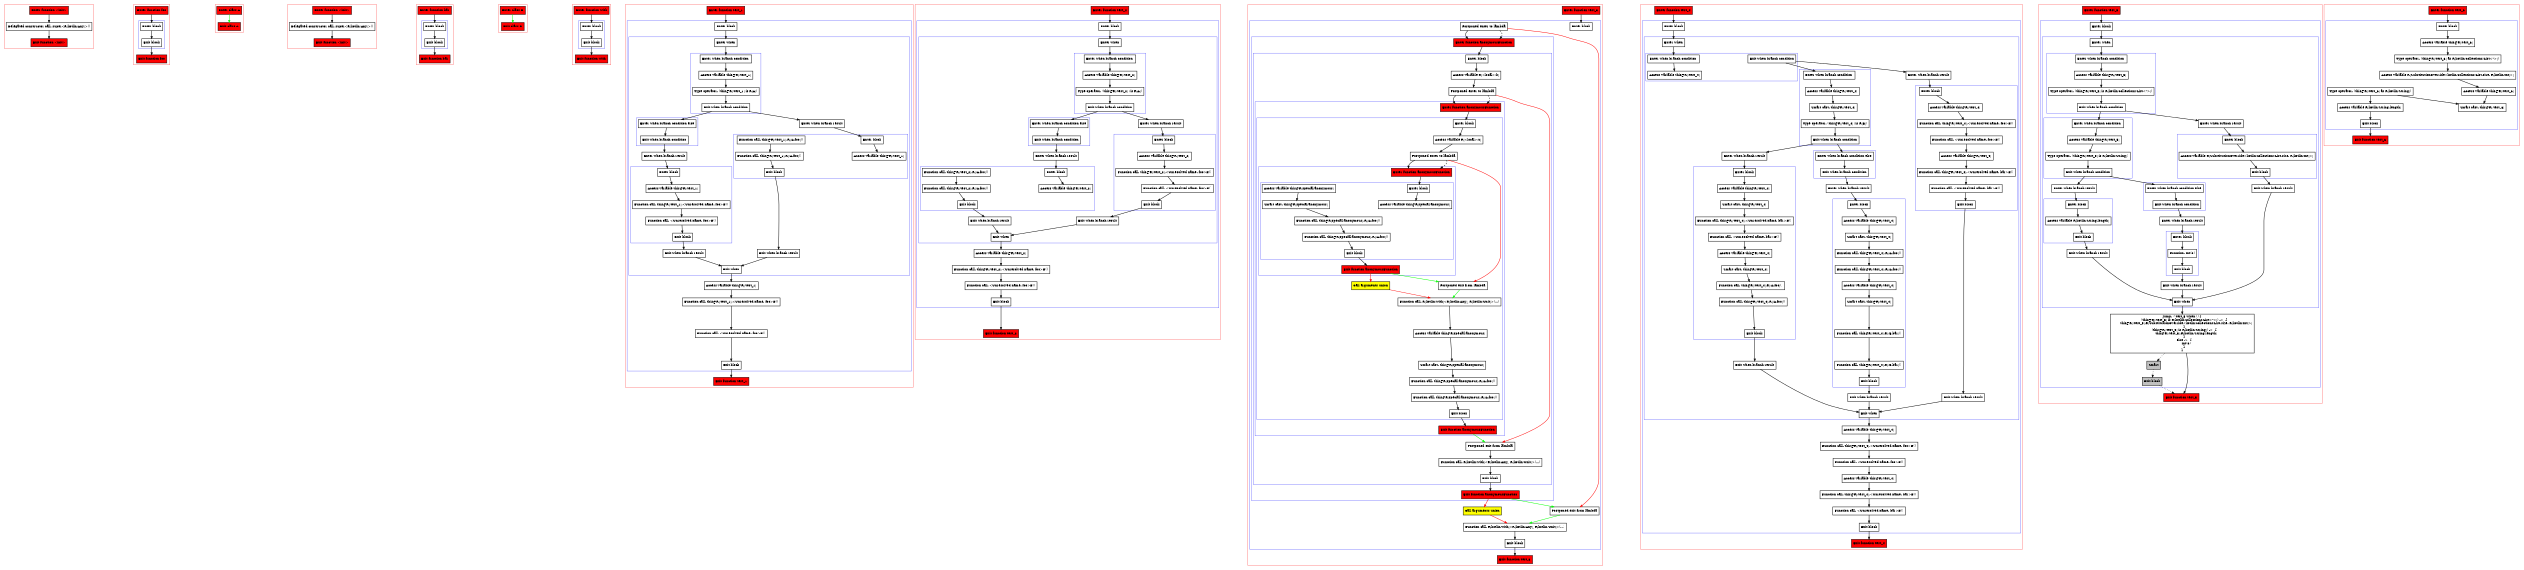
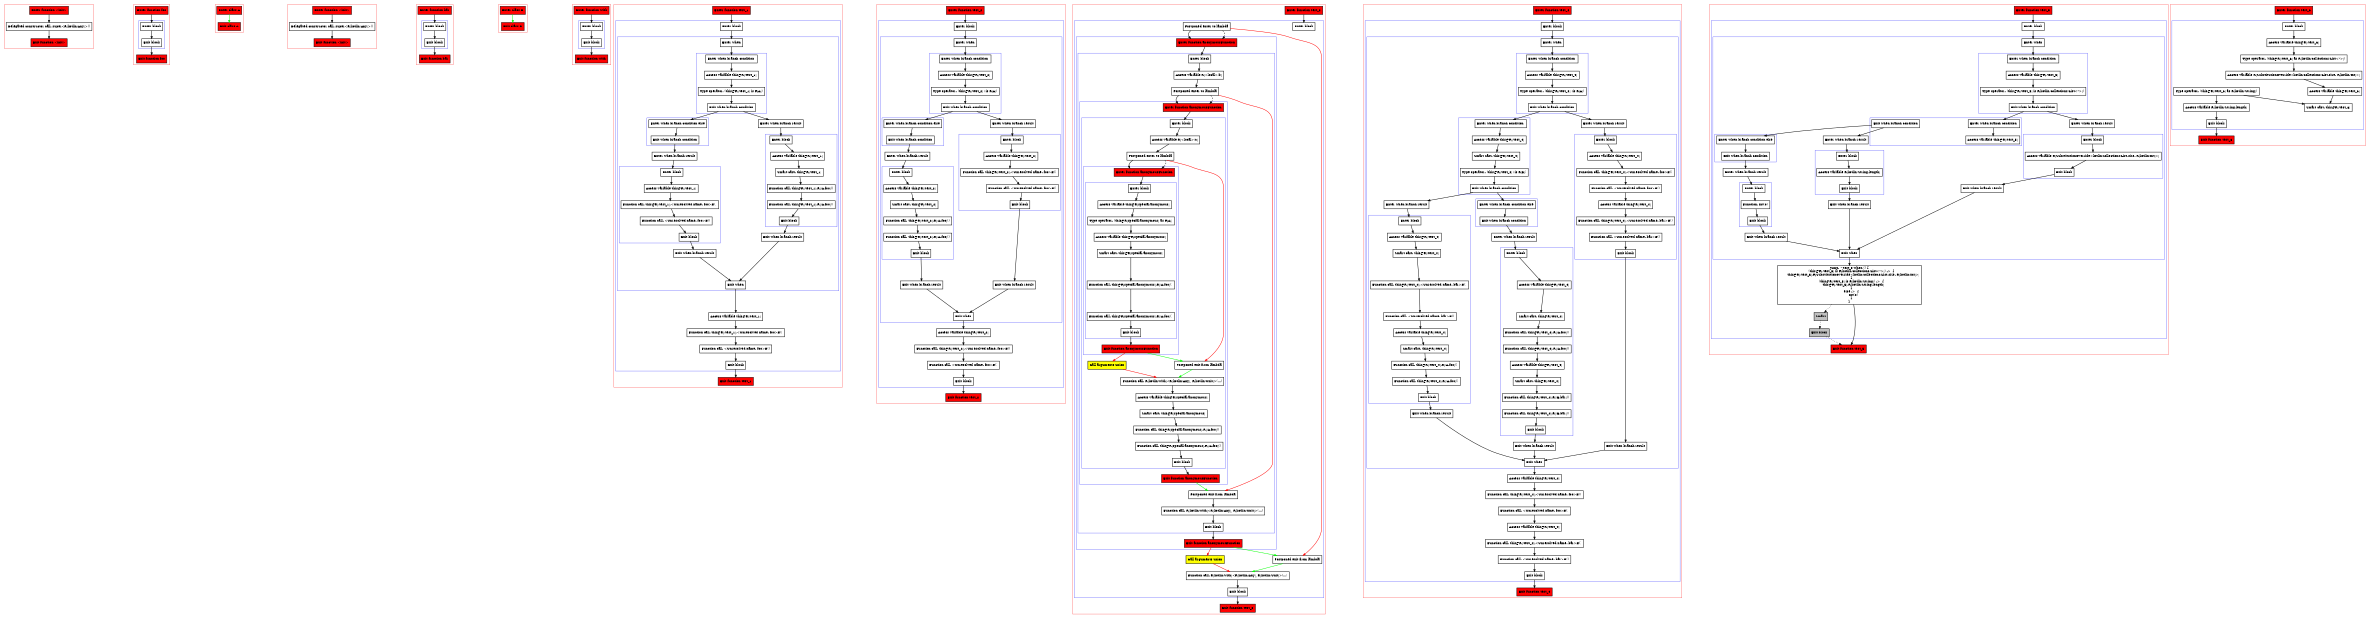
node "Type operator: (this@R|/test_4| !is R|A|)": added
node "Type operator: (this@R|/test_5| is R|kotlin/String|)": removed
node "Smart cast: this@R|/test_1|": added
node "Smart cast: this@R|/test_2|": added
node "Type operator: (this@R|special/anonymous| as R|A|)": added
